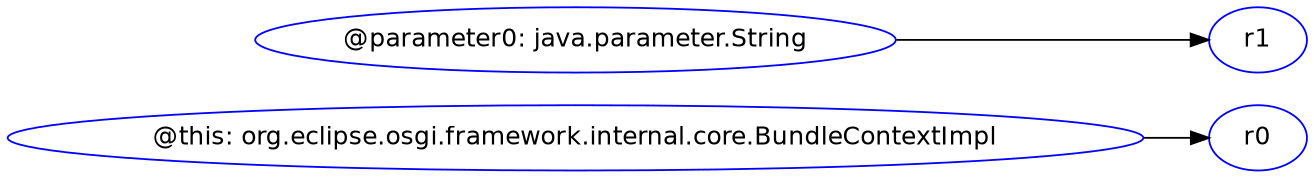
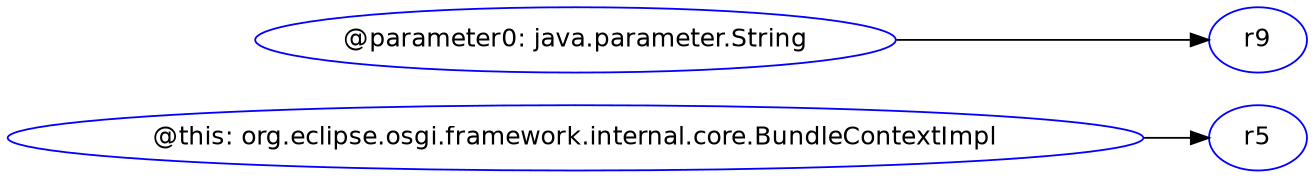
node "r1": label "r1" -> "r9"
node "r0": label "r0" -> "r5"
